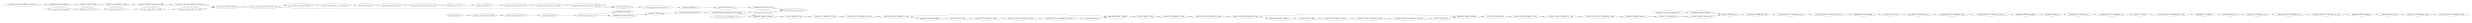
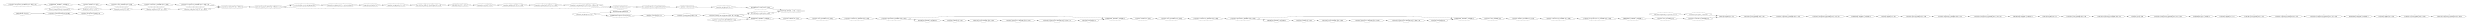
node "(<operator>.logicalNot,!v4)": removed
